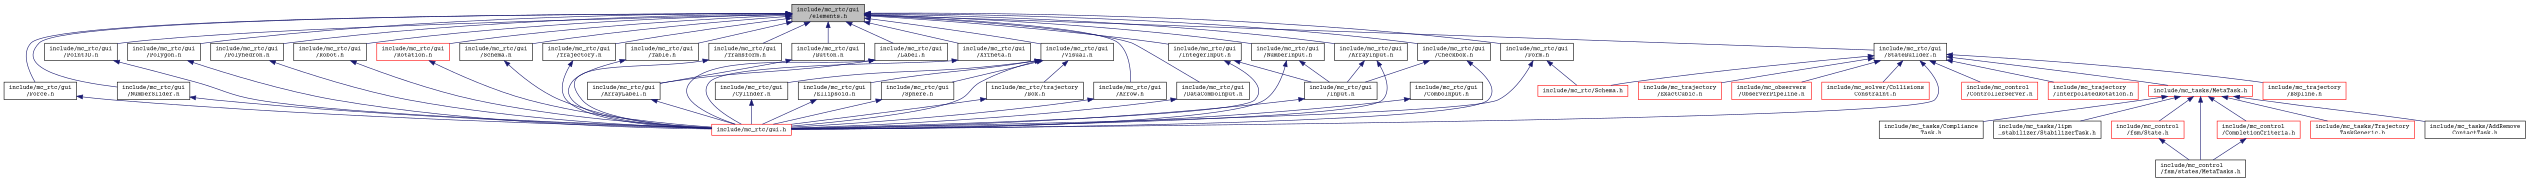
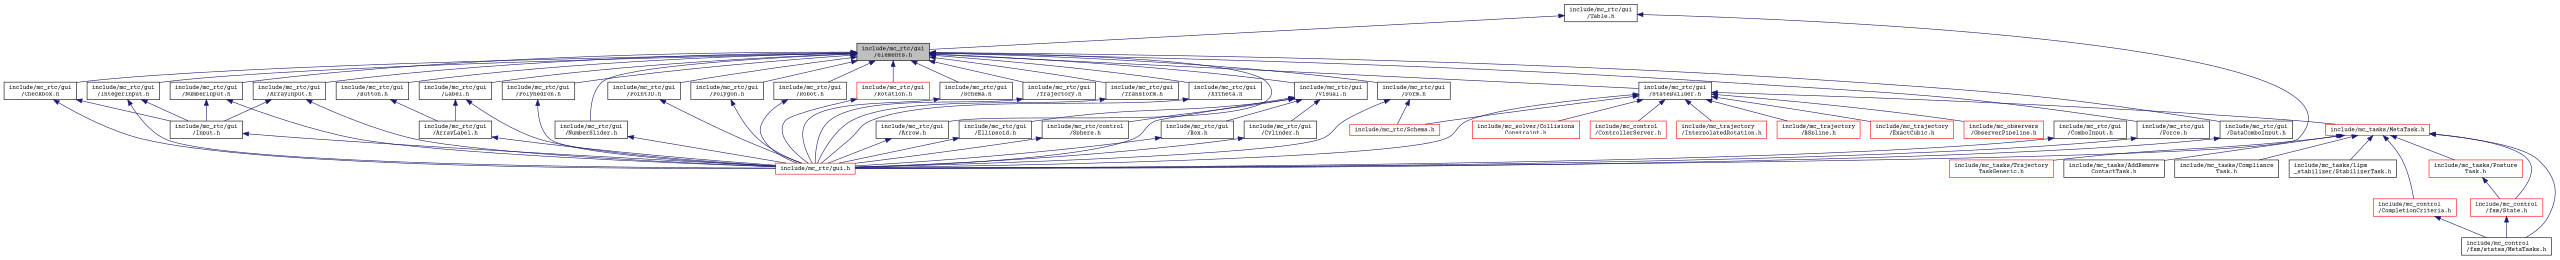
edge "include/mc_rtc/gui /Table.h" -> "include/mc_rtc/gui /elements.h": reversed
node "include/mc_rtc/gui /Sphere.h": label "include/mc_rtc/gui /Sphere.h" -> "include/mc_rtc/control /Sphere.h"
node "include/mc_rtc/trajectory /Box.h": label "include/mc_rtc/trajectory /Box.h" -> "include/mc_rtc/gui /Box.h"
node "include/mc_tasks/Posture Task.h": added
